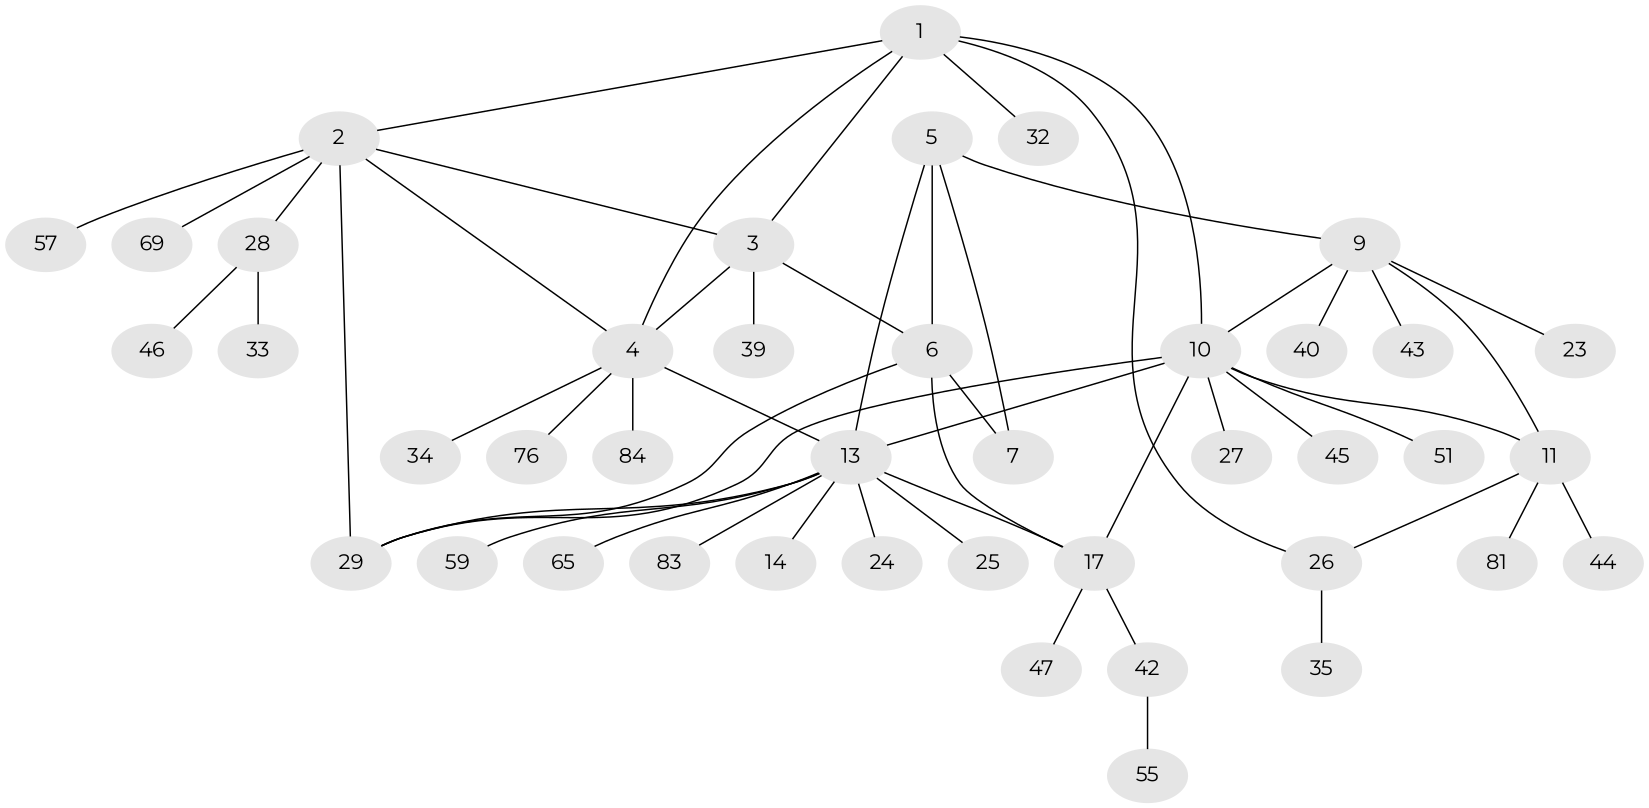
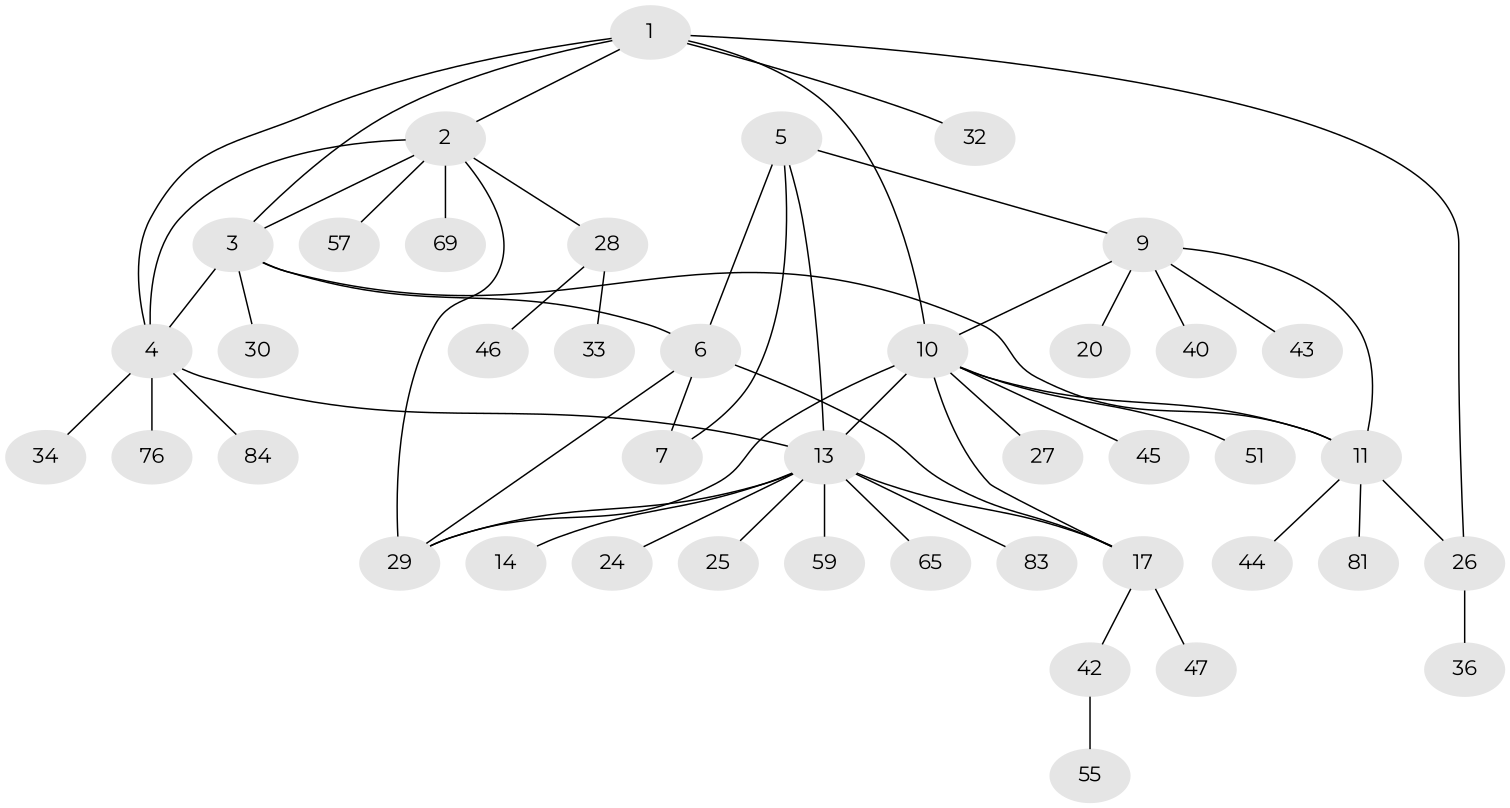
edge "3" -- "11": added
node "39": label "39" -> "30"
node "23": label "23" -> "20"
node "35": label "35" -> "36"
